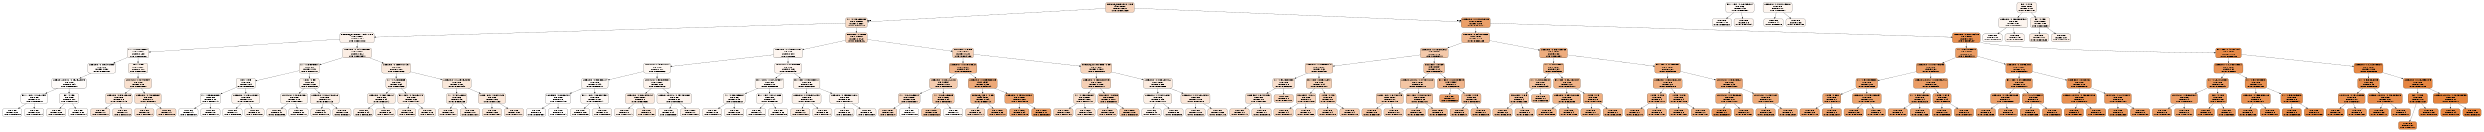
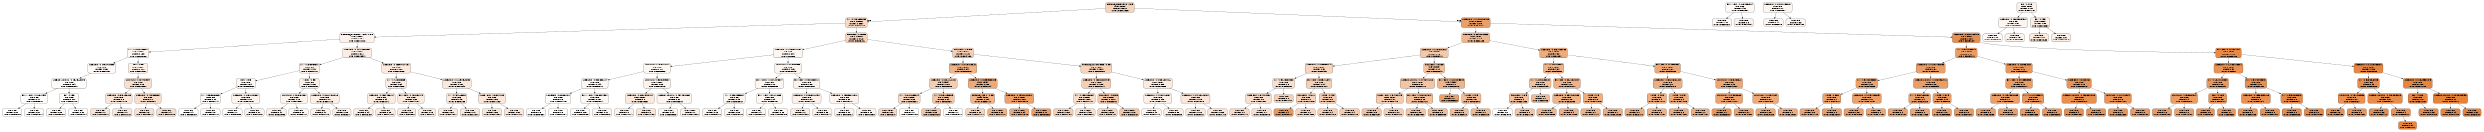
edge "Day <= 23.0 mse = 0.0 samples = 62 value = 0.0061137" -> "mse = 0.0 samples = 37 value = 0.006177": now "mse = 0.0 samples = 4 value = 0.0055711" -> "mse = 0.0 samples = 37 value = 0.006177"
node "mse = 0.0 samples = 4 value = 0.0025214": fillcolor #f6d4bb -> #ea975c
node "mse = 0.0 samples = 3 value = 0.0034523": fillcolor #f2c09c -> #fefcfa
